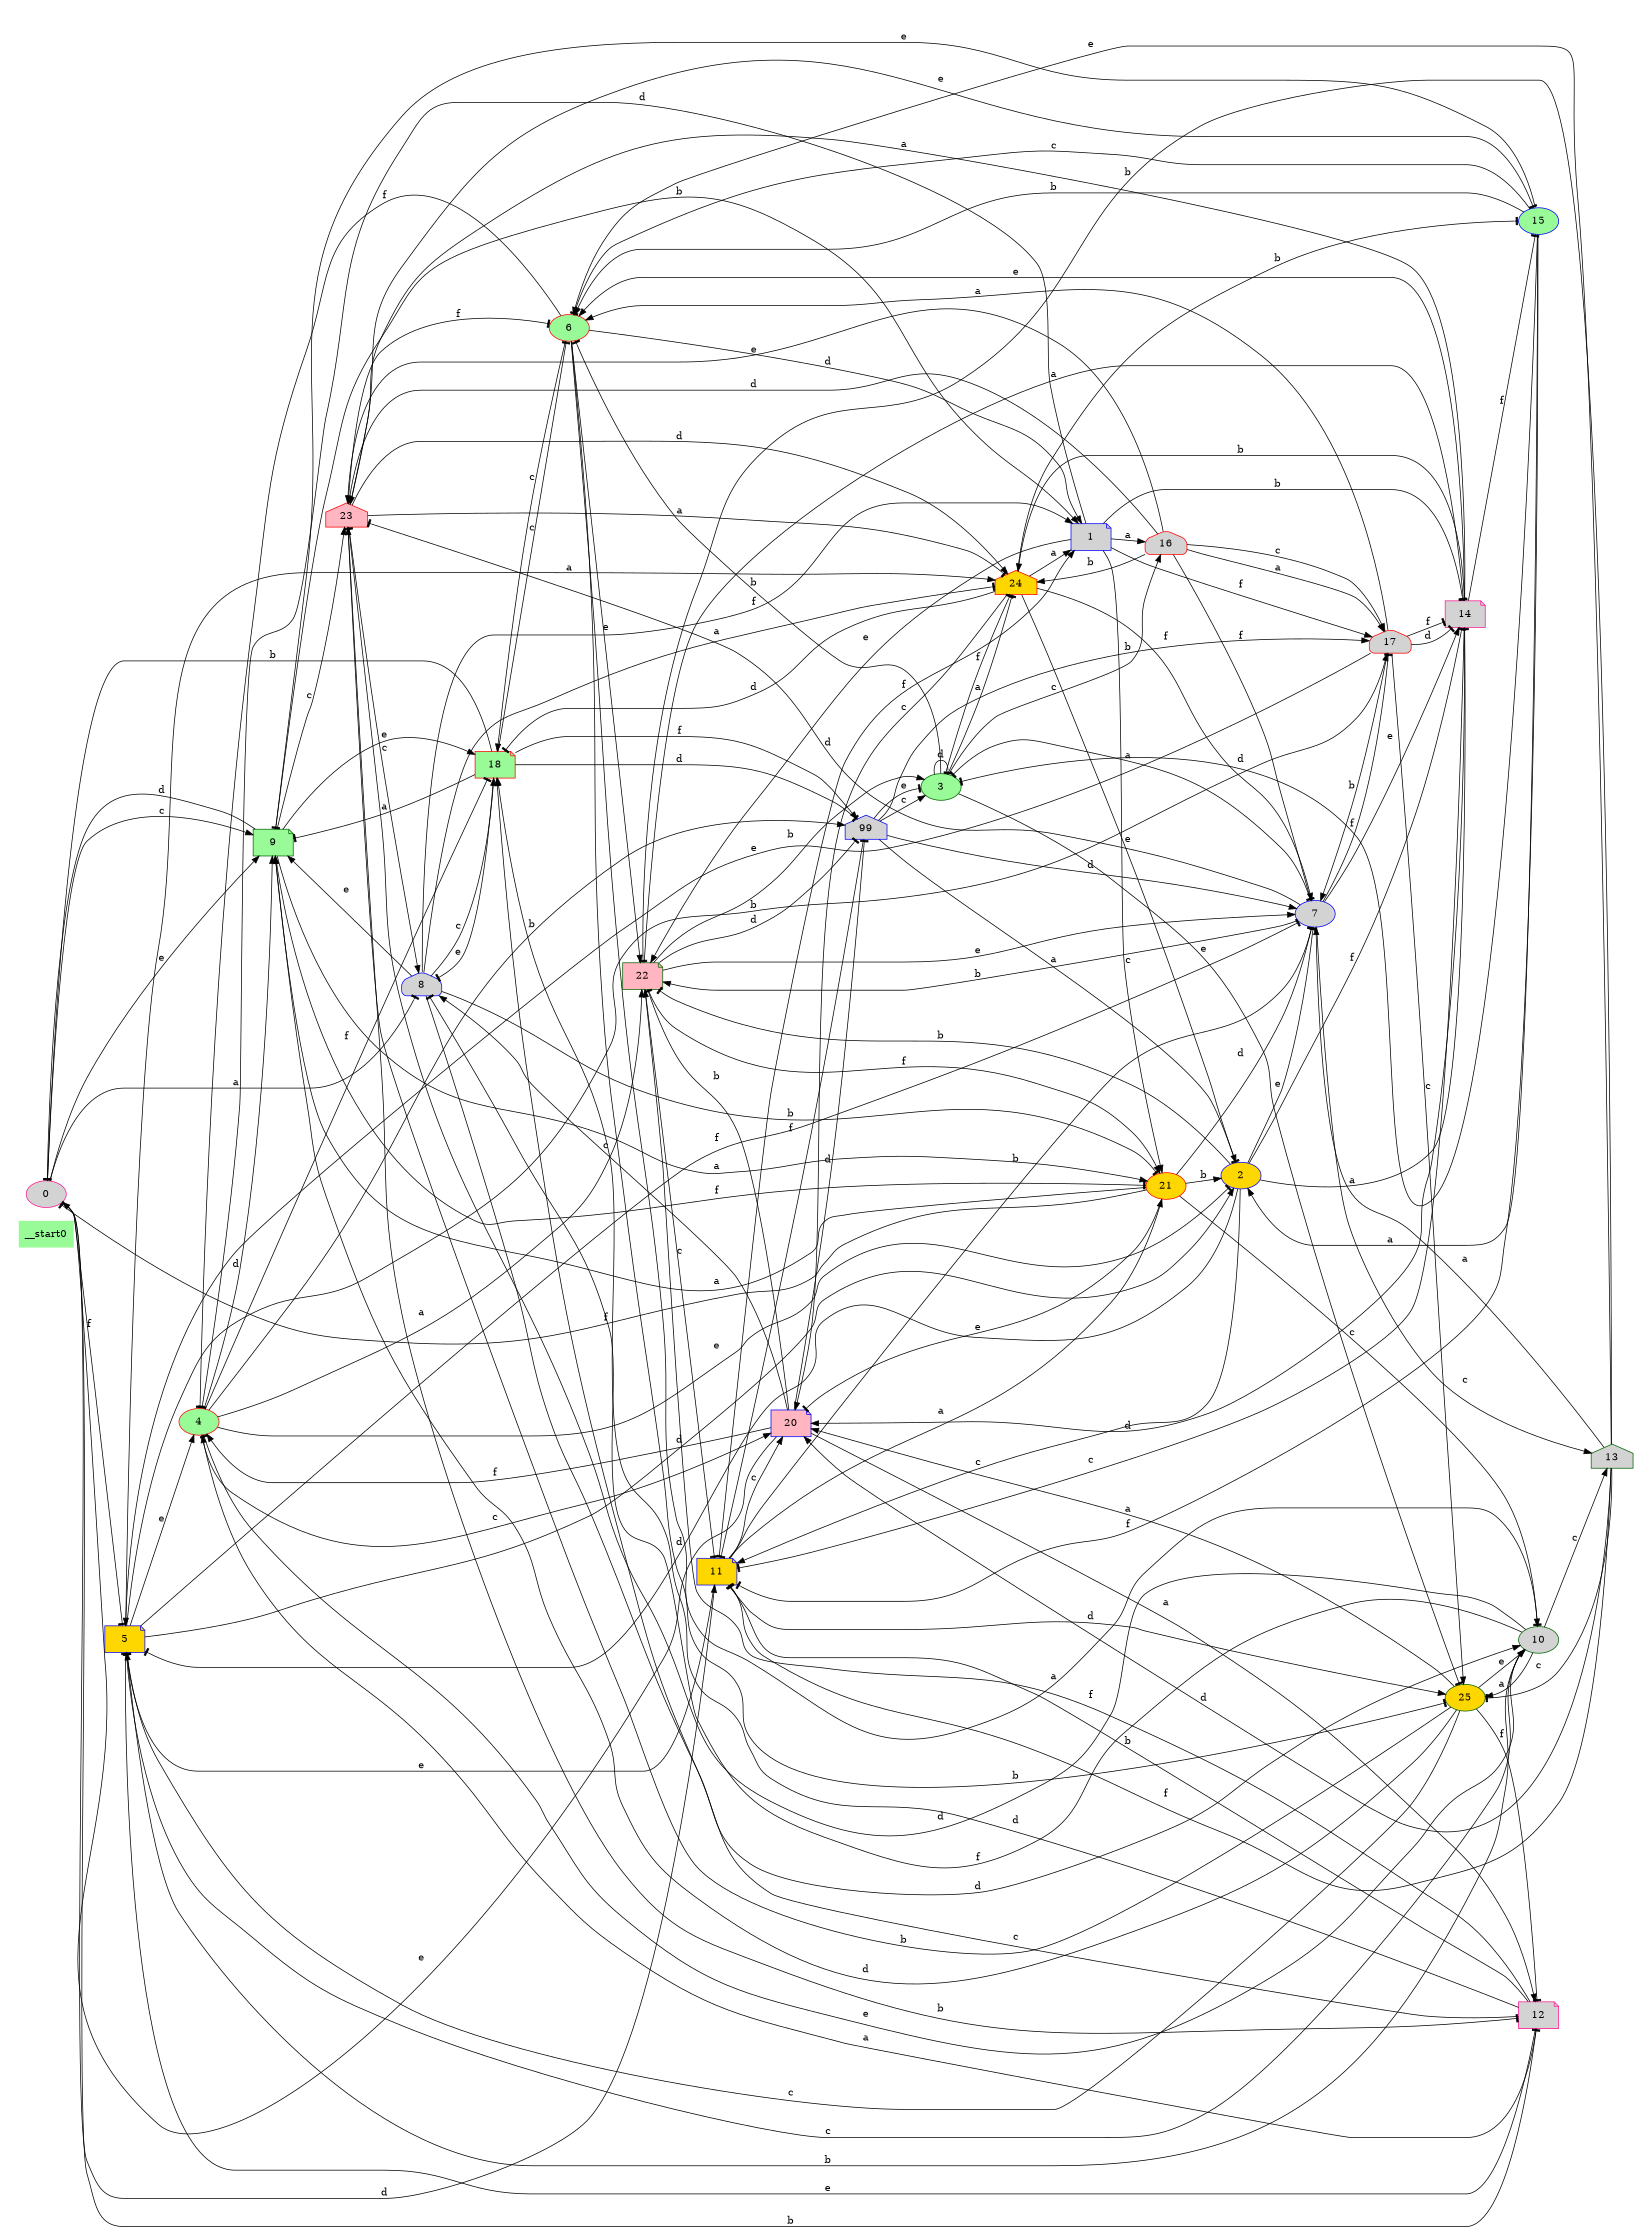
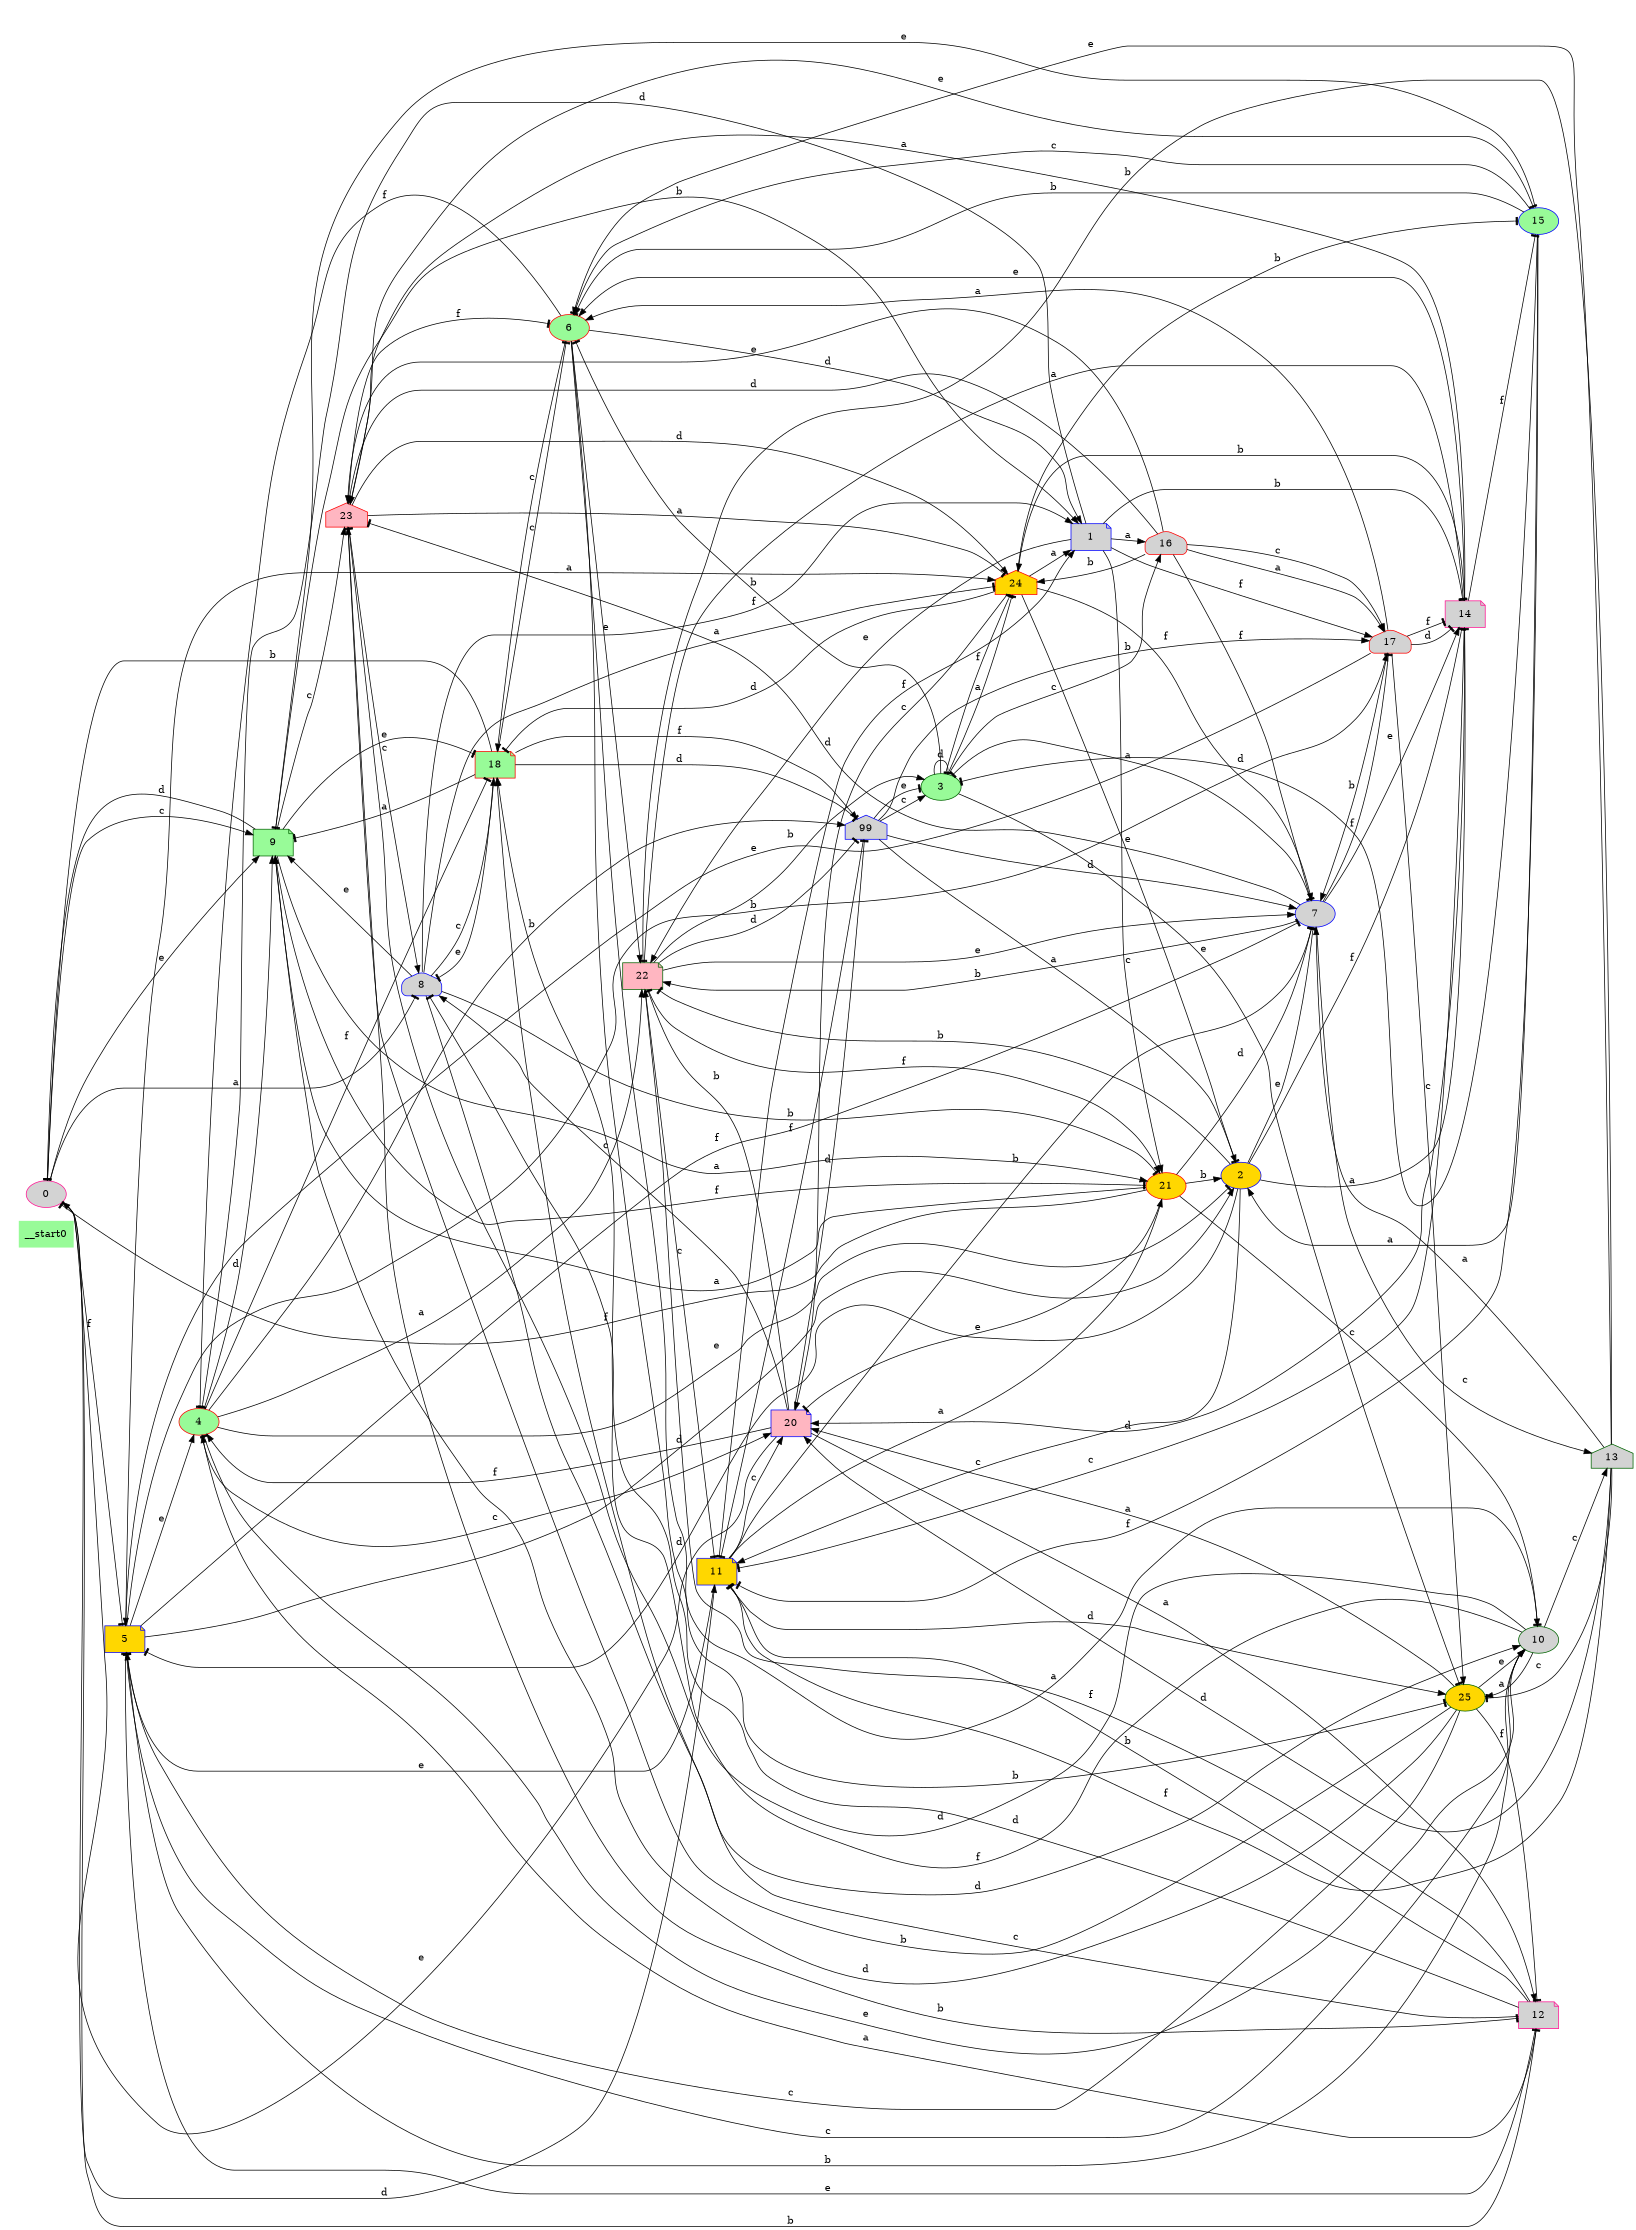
edge "9" -> "18": arrowhead normal -> tee
